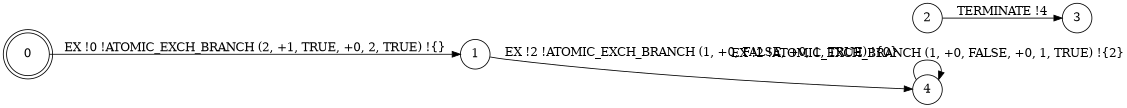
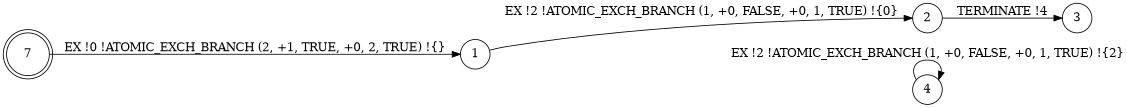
node "0": label "0" -> "7"
edge "1" -> "4": now "1" -> "2"
